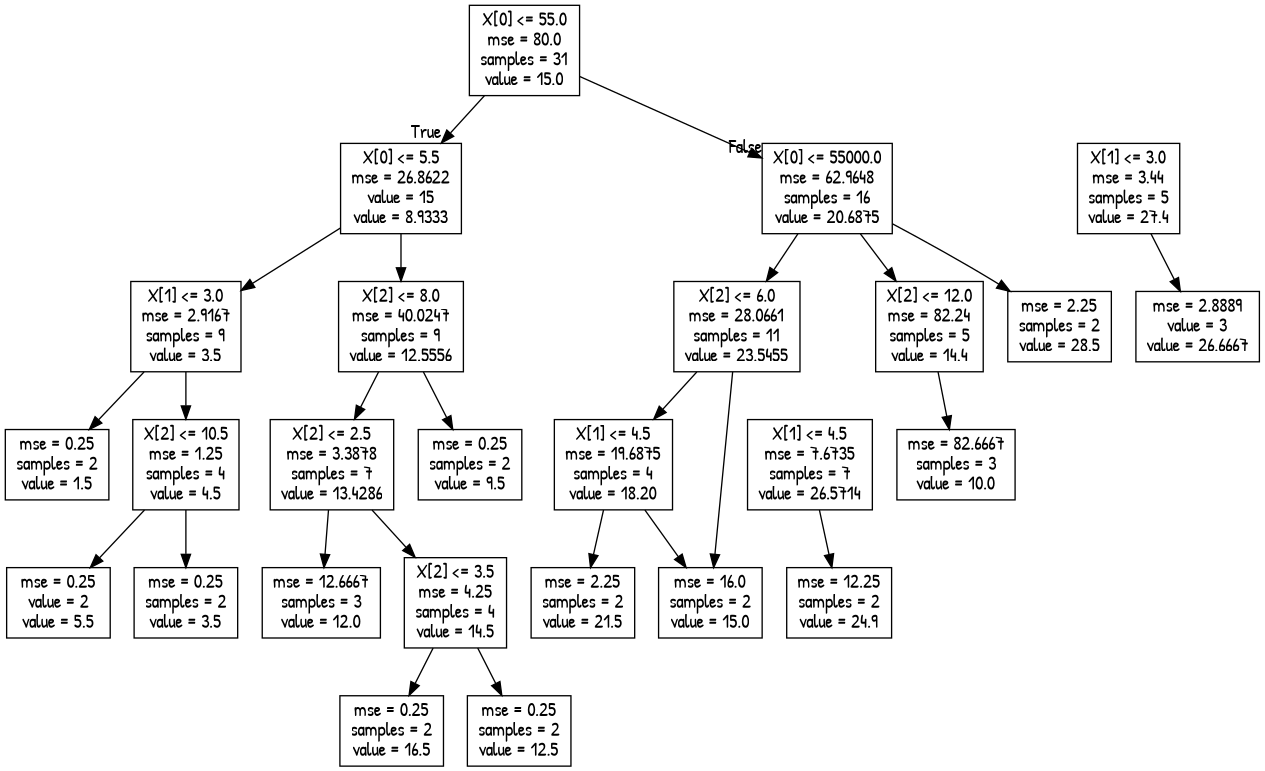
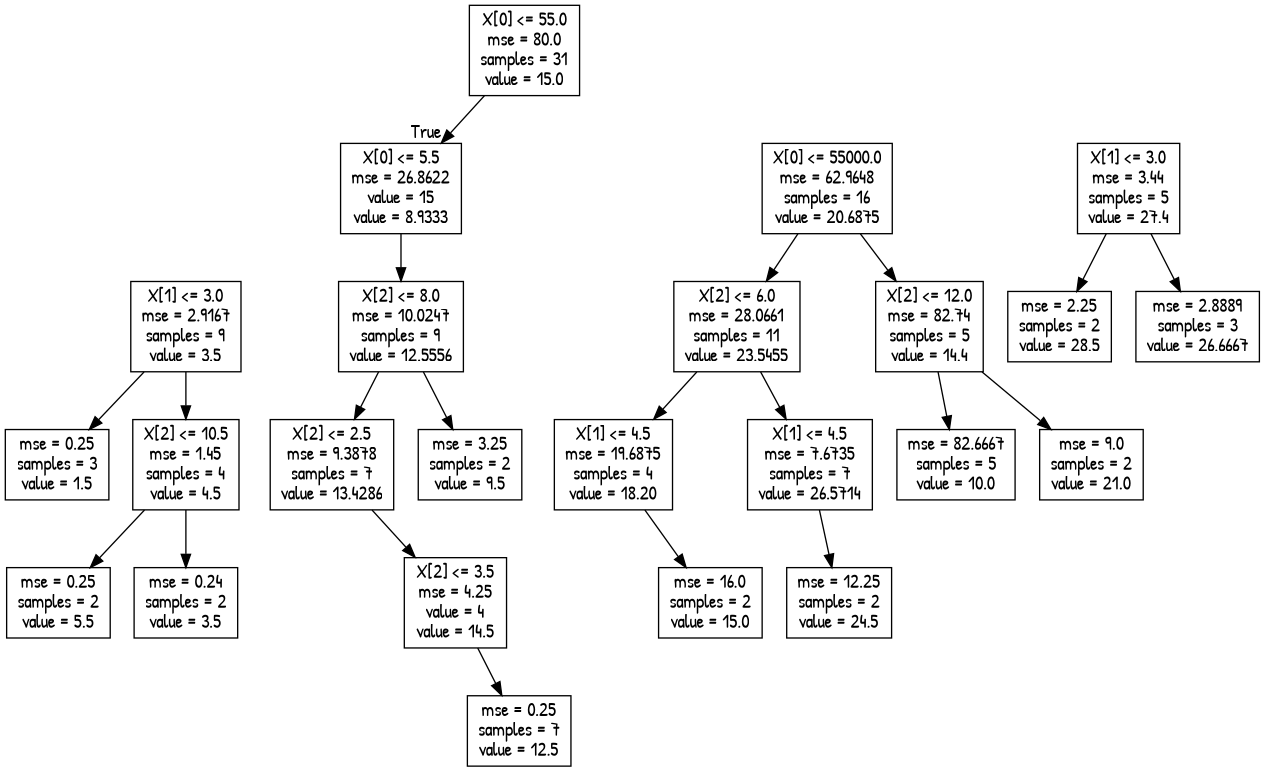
edge "X[0] <= 55.0 mse = 80.0 samples = 31 value = 15.0" -> "X[0] <= 55000.0 mse = 62.9648 samples = 16 value = 20.6875": removed
edge "X[0] <= 55000.0 mse = 62.9648 samples = 16 value = 20.6875" -> "mse = 2.25 samples = 2 value = 28.5": now "X[1] <= 3.0 mse = 3.44 samples = 5 value = 27.4" -> "mse = 2.25 samples = 2 value = 28.5"
edge "X[0] <= 5.5 mse = 26.8622 value = 15 value = 8.9333" -> "X[1] <= 3.0 mse = 2.9167 samples = 9 value = 3.5": removed
node "X[2] <= 8.0 mse = 40.0247 samples = 9 value = 12.5556": label "X[2] <= 8.0 mse = 40.0247 samples = 9 value = 12.5556" -> "X[2] <= 8.0 mse = 10.0247 samples = 9 value = 12.5556"
node "X[2] <= 12.0 mse = 82.24 samples = 5 value = 14.4": label "X[2] <= 12.0 mse = 82.24 samples = 5 value = 14.4" -> "X[2] <= 12.0 mse = 82.74 samples = 5 value = 14.4"
node "mse = 2.8889 value = 3 value = 26.6667": label "mse = 2.8889 value = 3 value = 26.6667" -> "mse = 2.8889 samples = 3 value = 26.6667"
edge "X[2] <= 6.0 mse = 28.0661 samples = 11 value = 23.5455" -> "mse = 16.0 samples = 2 value = 15.0": now "X[2] <= 6.0 mse = 28.0661 samples = 11 value = 23.5455" -> "X[1] <= 4.5 mse = 7.6735 samples = 7 value = 26.5714"
node "mse = 0.25 samples = 2 value = 1.5": label "mse = 0.25 samples = 2 value = 1.5" -> "mse = 0.25 samples = 3 value = 1.5"
node "X[2] <= 10.5 mse = 1.25 samples = 4 value = 4.5": label "X[2] <= 10.5 mse = 1.25 samples = 4 value = 4.5" -> "X[2] <= 10.5 mse = 1.45 samples = 4 value = 4.5"
node "X[2] <= 2.5 mse = 3.3878 samples = 7 value = 13.4286": label "X[2] <= 2.5 mse = 3.3878 samples = 7 value = 13.4286" -> "X[2] <= 2.5 mse = 9.3878 samples = 7 value = 13.4286"
node "mse = 0.25 samples = 2 value = 9.5": label "mse = 0.25 samples = 2 value = 9.5" -> "mse = 3.25 samples = 2 value = 9.5"
node "mse = 82.6667 samples = 3 value = 10.0": label "mse = 82.6667 samples = 3 value = 10.0" -> "mse = 82.6667 samples = 5 value = 10.0"
node "mse = 9.0 samples = 2 value = 21.0": added
node "mse = 0.25 value = 2 value = 5.5": label "mse = 0.25 value = 2 value = 5.5" -> "mse = 0.25 samples = 2 value = 5.5"
node "mse = 0.25 samples = 2 value = 3.5": label "mse = 0.25 samples = 2 value = 3.5" -> "mse = 0.24 samples = 2 value = 3.5"
node "mse = 12.6667 samples = 3 value = 12.0": removed
node "X[2] <= 3.5 mse = 4.25 samples = 4 value = 14.5": label "X[2] <= 3.5 mse = 4.25 samples = 4 value = 14.5" -> "X[2] <= 3.5 mse = 4.25 value = 4 value = 14.5"
node "mse = 2.25 samples = 2 value = 21.5": removed
node "mse = 12.25 samples = 2 value = 24.9": label "mse = 12.25 samples = 2 value = 24.9" -> "mse = 12.25 samples = 2 value = 24.5"
node "mse = 0.25 samples = 2 value = 16.5": removed
node "mse = 0.25 samples = 2 value = 12.5": label "mse = 0.25 samples = 2 value = 12.5" -> "mse = 0.25 samples = 7 value = 12.5"
